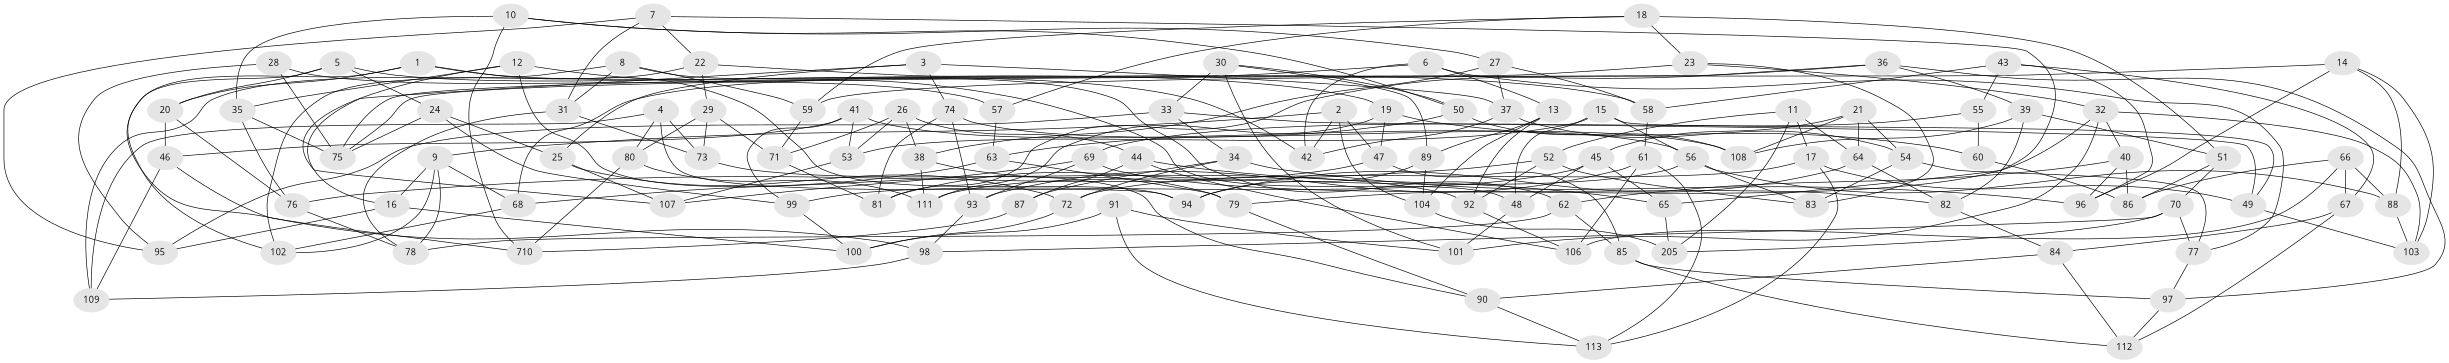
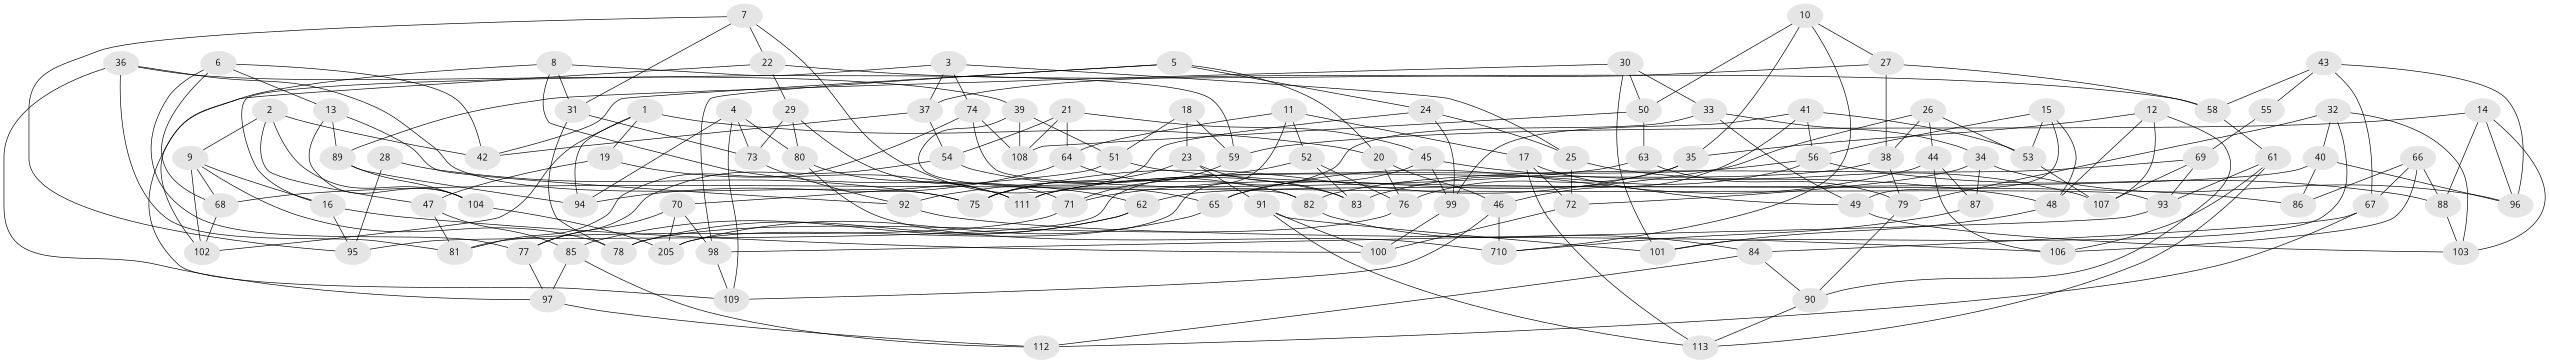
edge "23" -- "32": now "23" -- "91"
node "57": removed
node "60": removed
